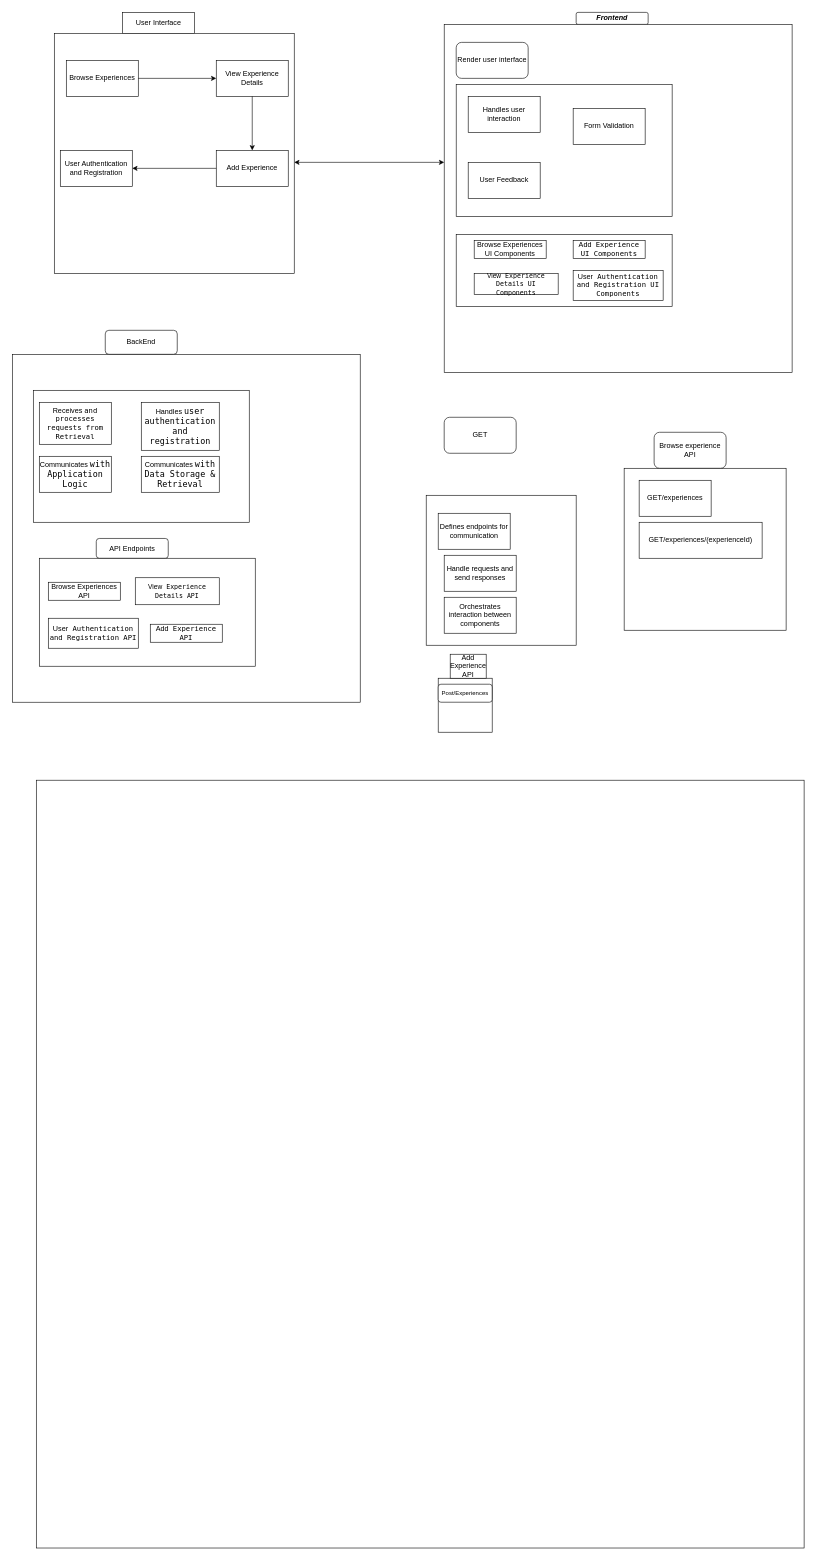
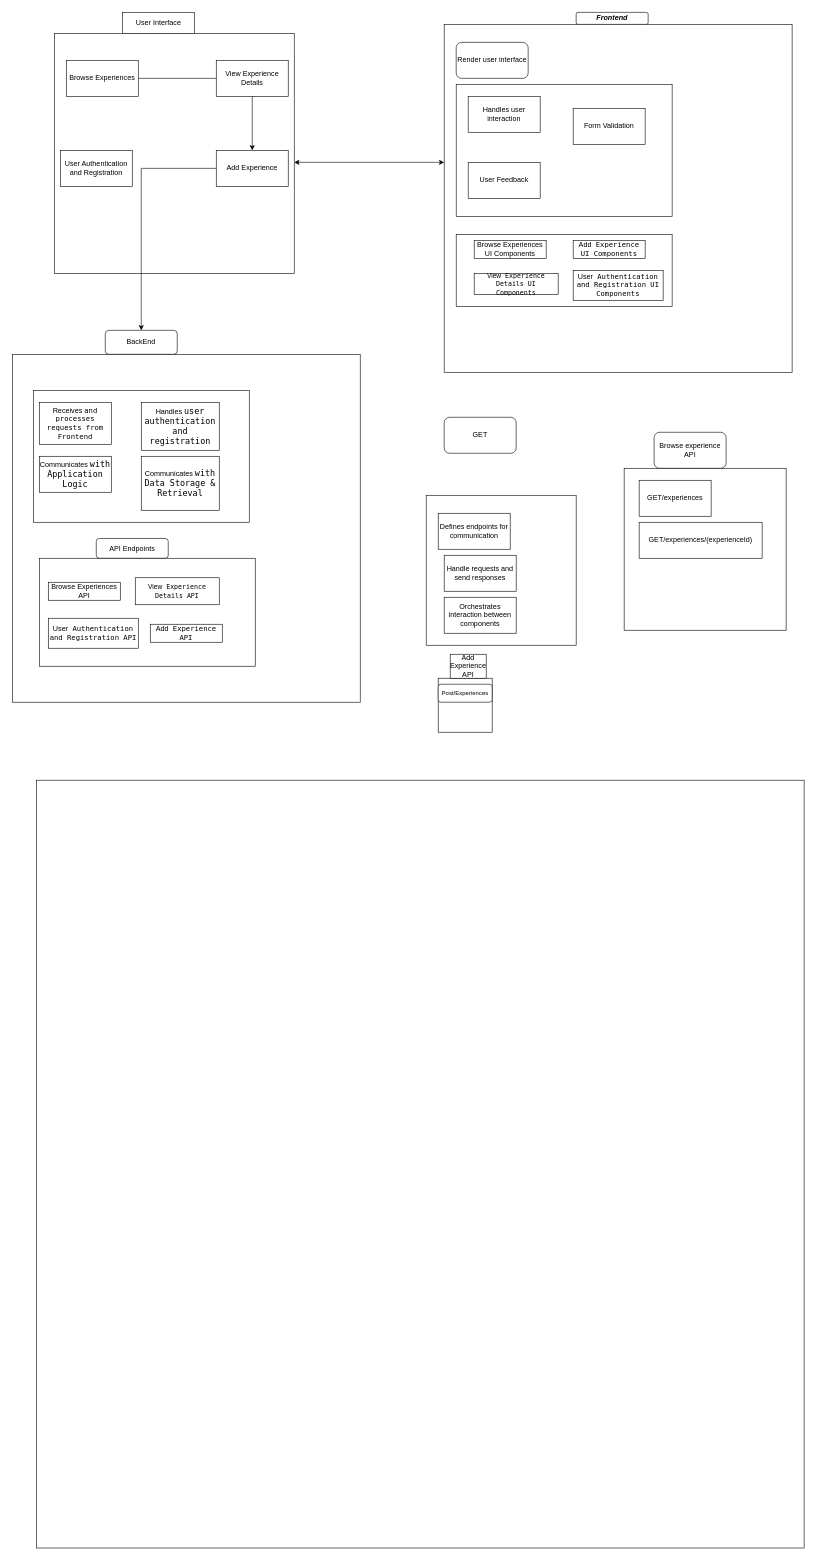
edge "Browse Experiences" -> "View Experience Details": arrowhead classic -> none
edge "Add Experience" -> "User Authentication and Registration": now "Add Experience" -> "BackEnd"
node "Receives and processes requests from Retrieval": label "Receives and processes requests from Retrieval" -> "Receives and processes requests from Frontend"
node "Communicates with Data Storage & Retrieval": size 78x36 -> 78x54
